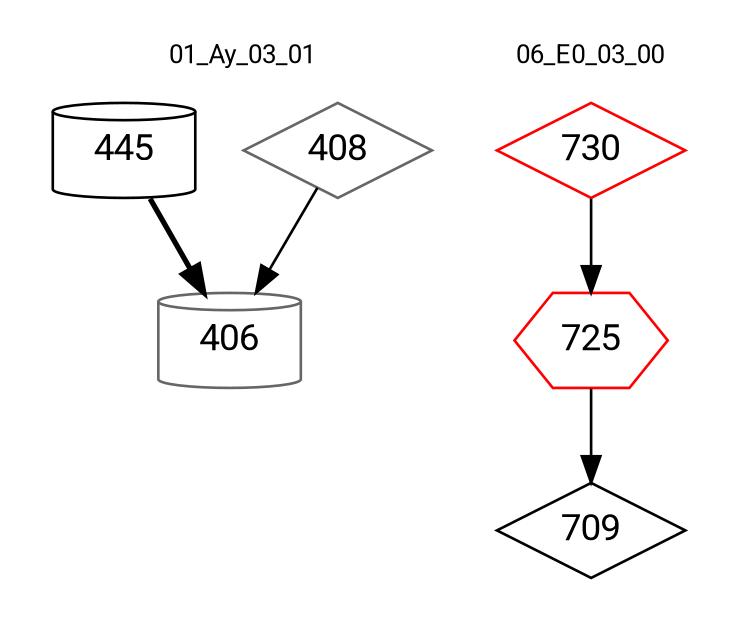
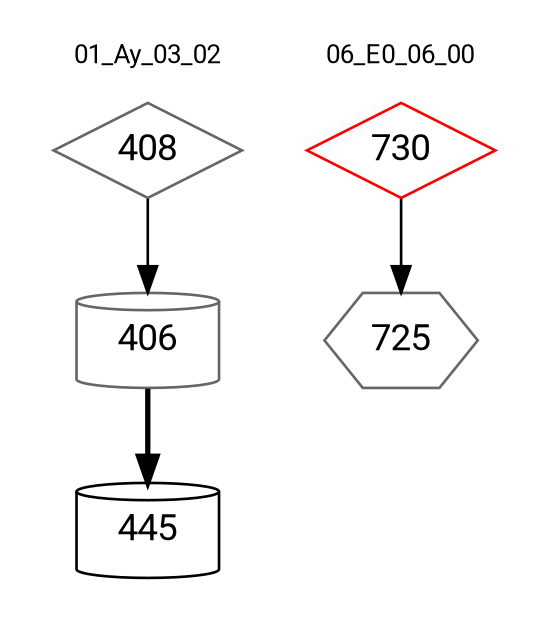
cluster "01_Ay_03_01": label "01_Ay_03_01" -> "01_Ay_03_02"
cluster "06_E0_03_00": label "06_E0_03_00" -> "06_E0_06_00"
edge "445" -> "406": reversed
node "725": color red -> gray40
node "709": removed
